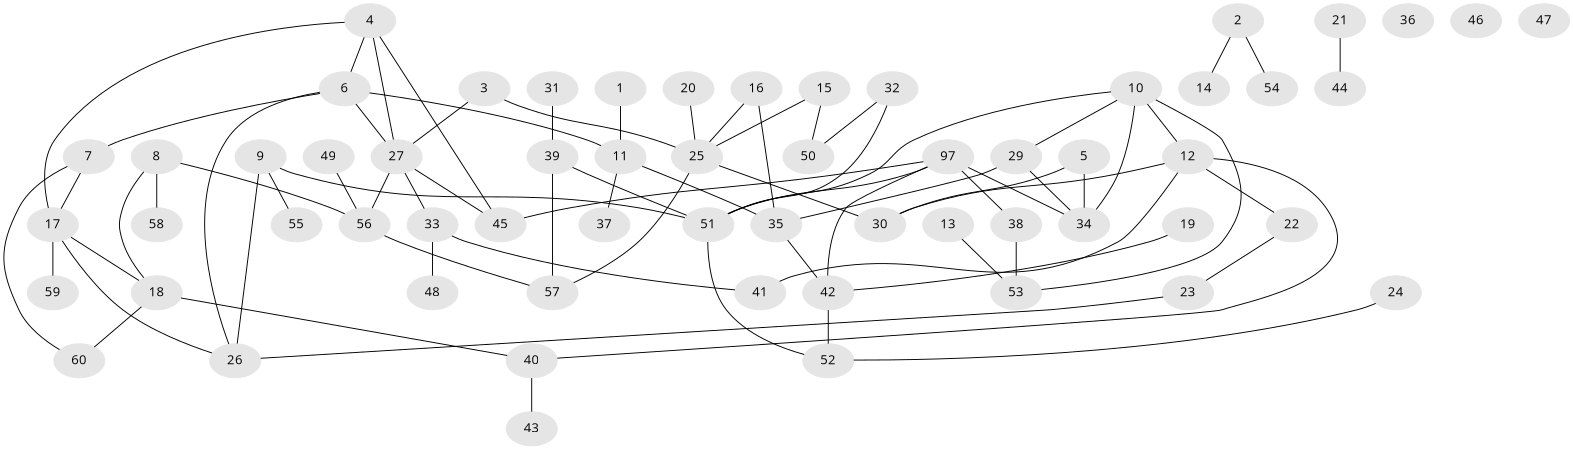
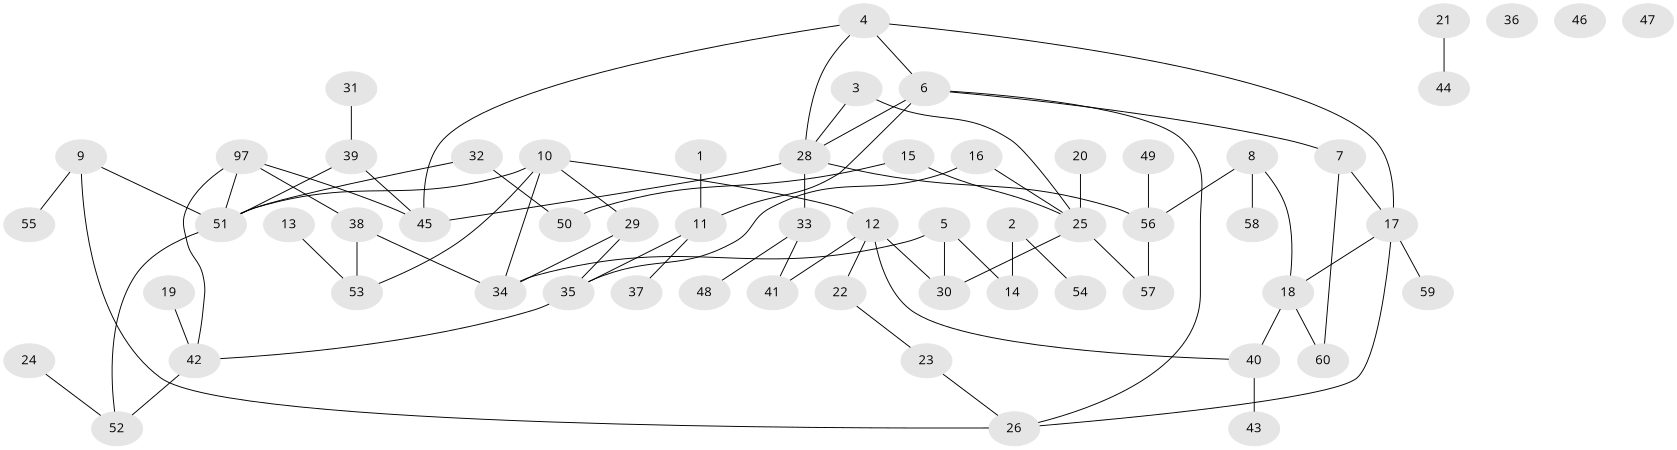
node "27": label "27" -> "28"
edge "97" -- "34": now "38" -- "34"
edge "39" -- "57": now "39" -- "45"
edge "5" -- "14": added
